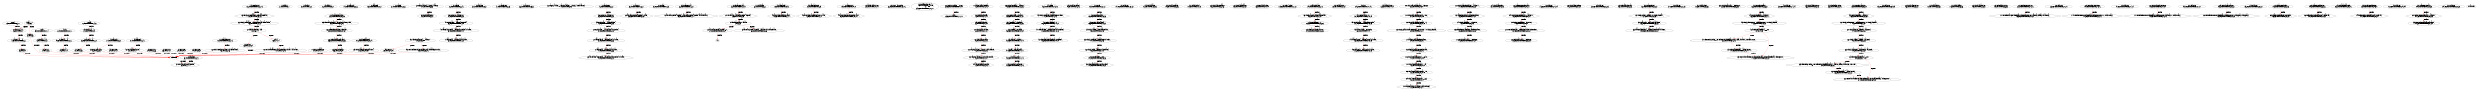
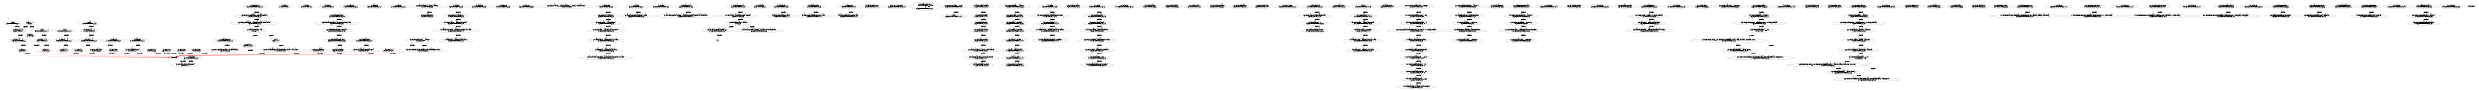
edge "292_ if_vestingOf[_owner] == address(0) 2045-if-293-297" -> "293_ return 0; 2054-return-294-294": label "pos_next" -> "next_line"
